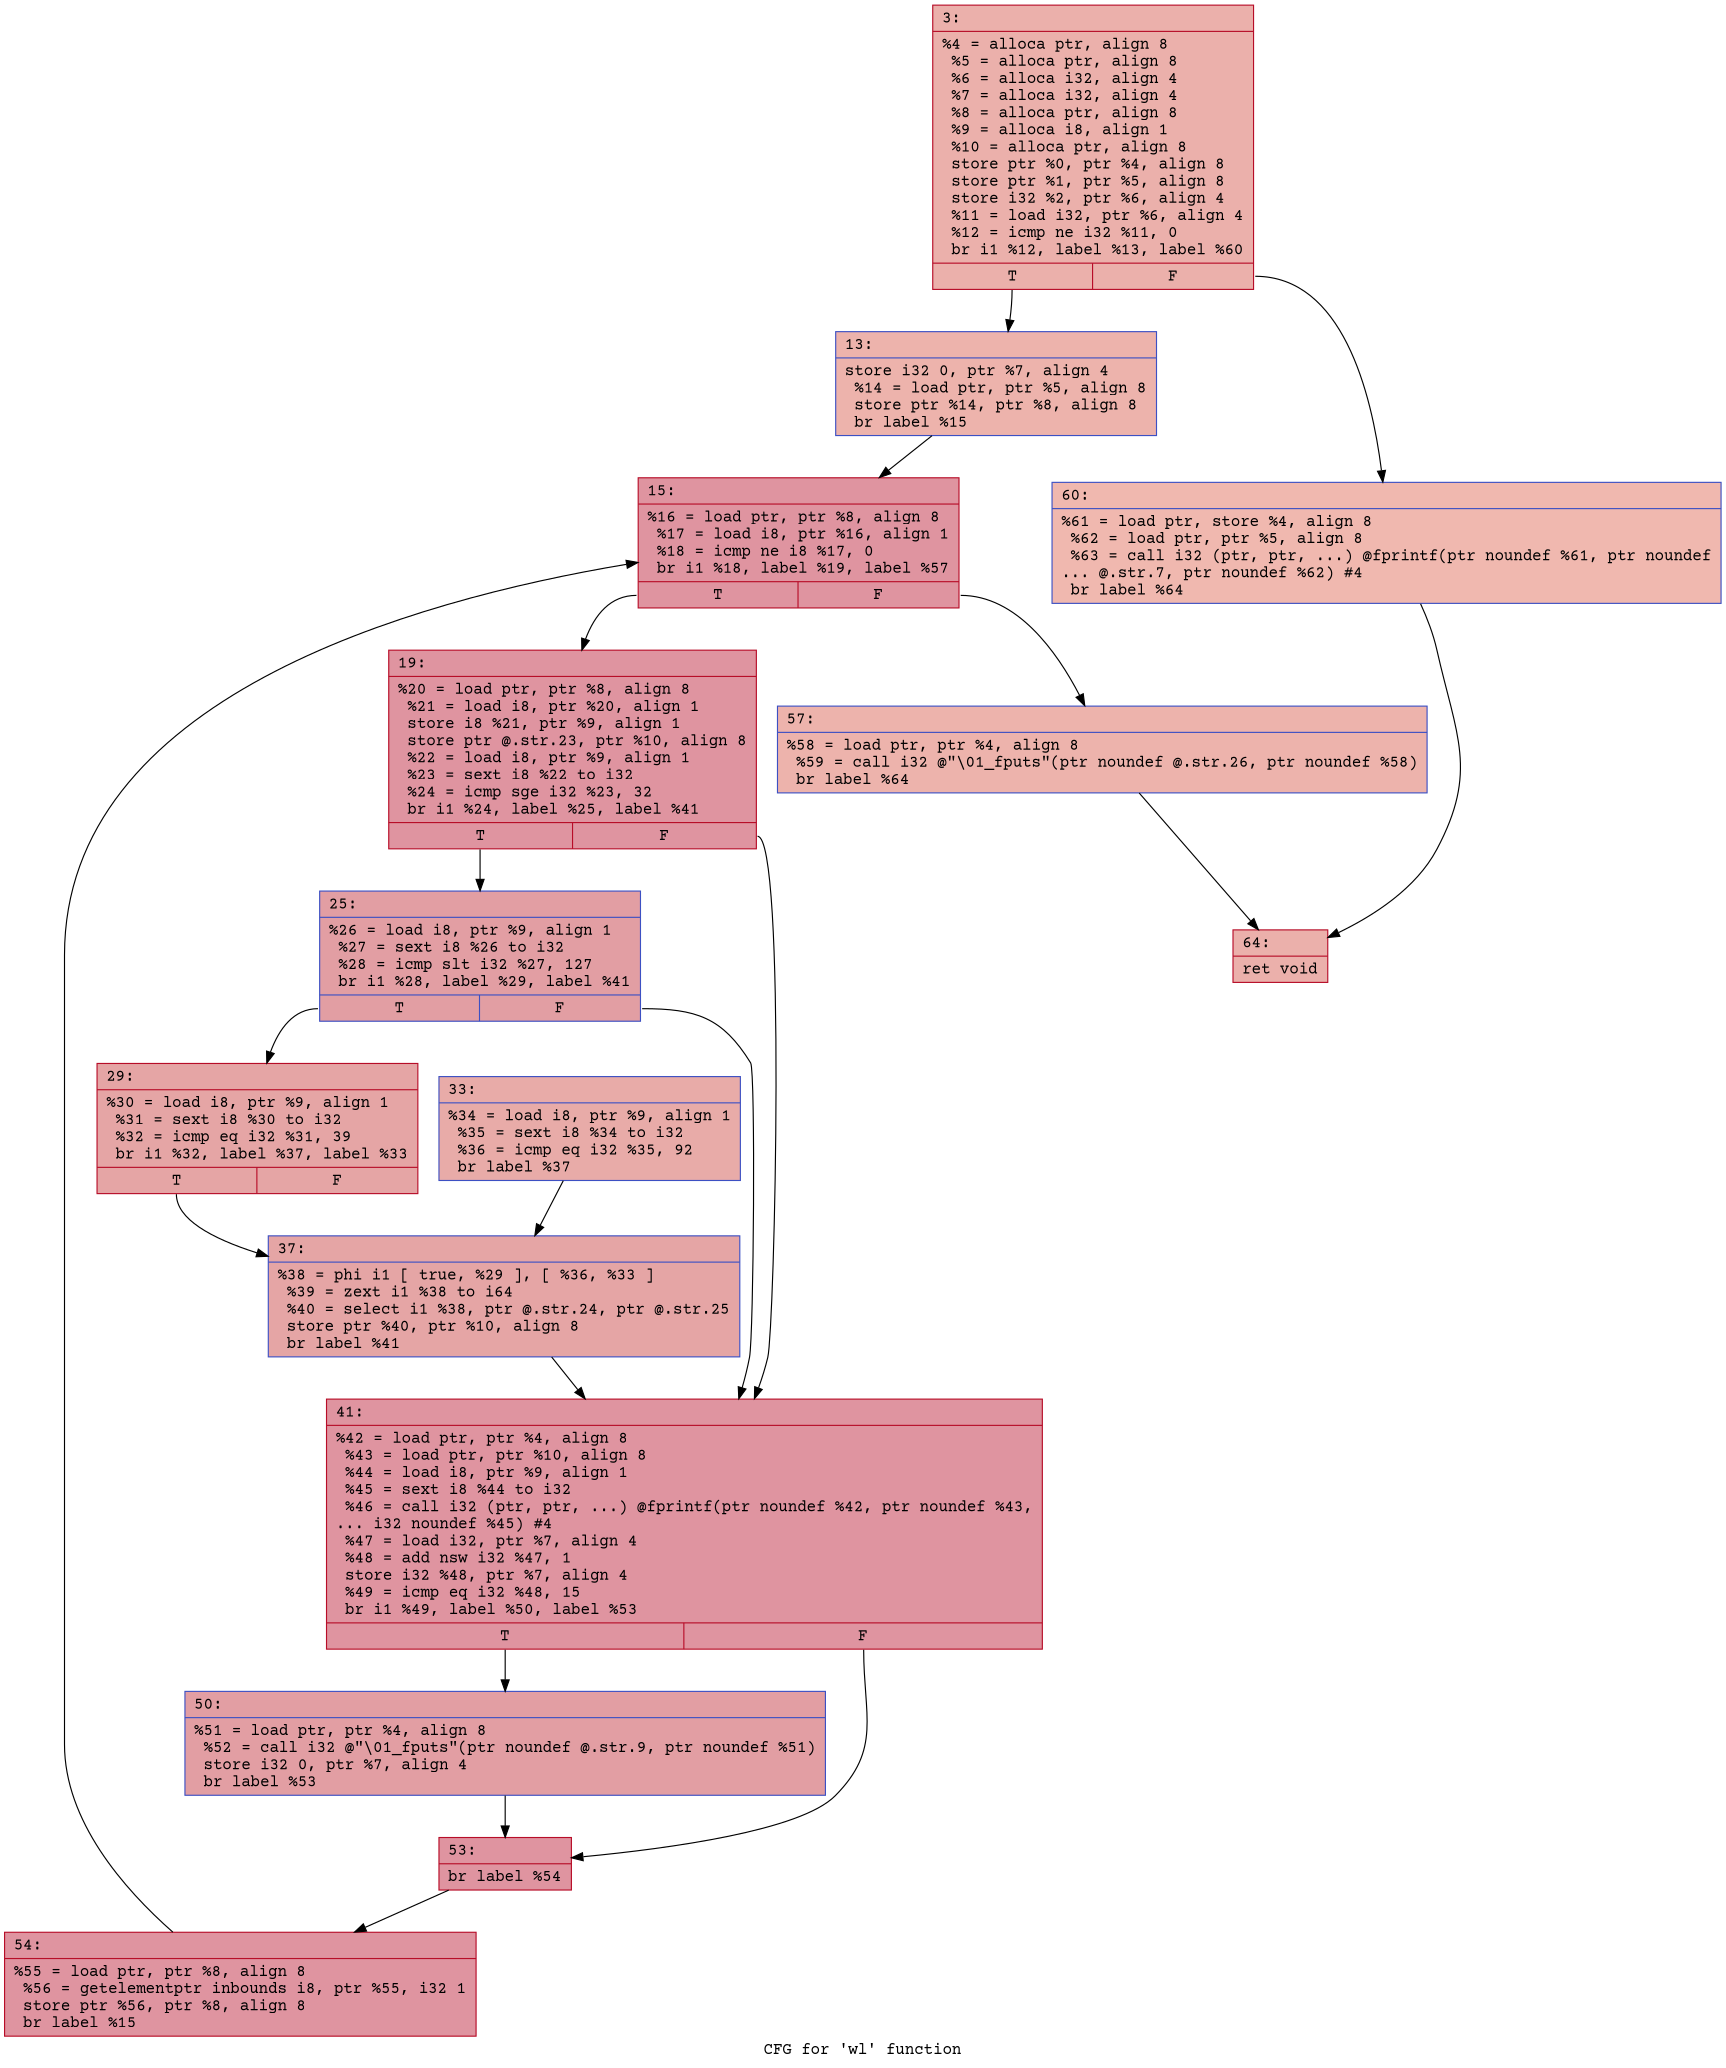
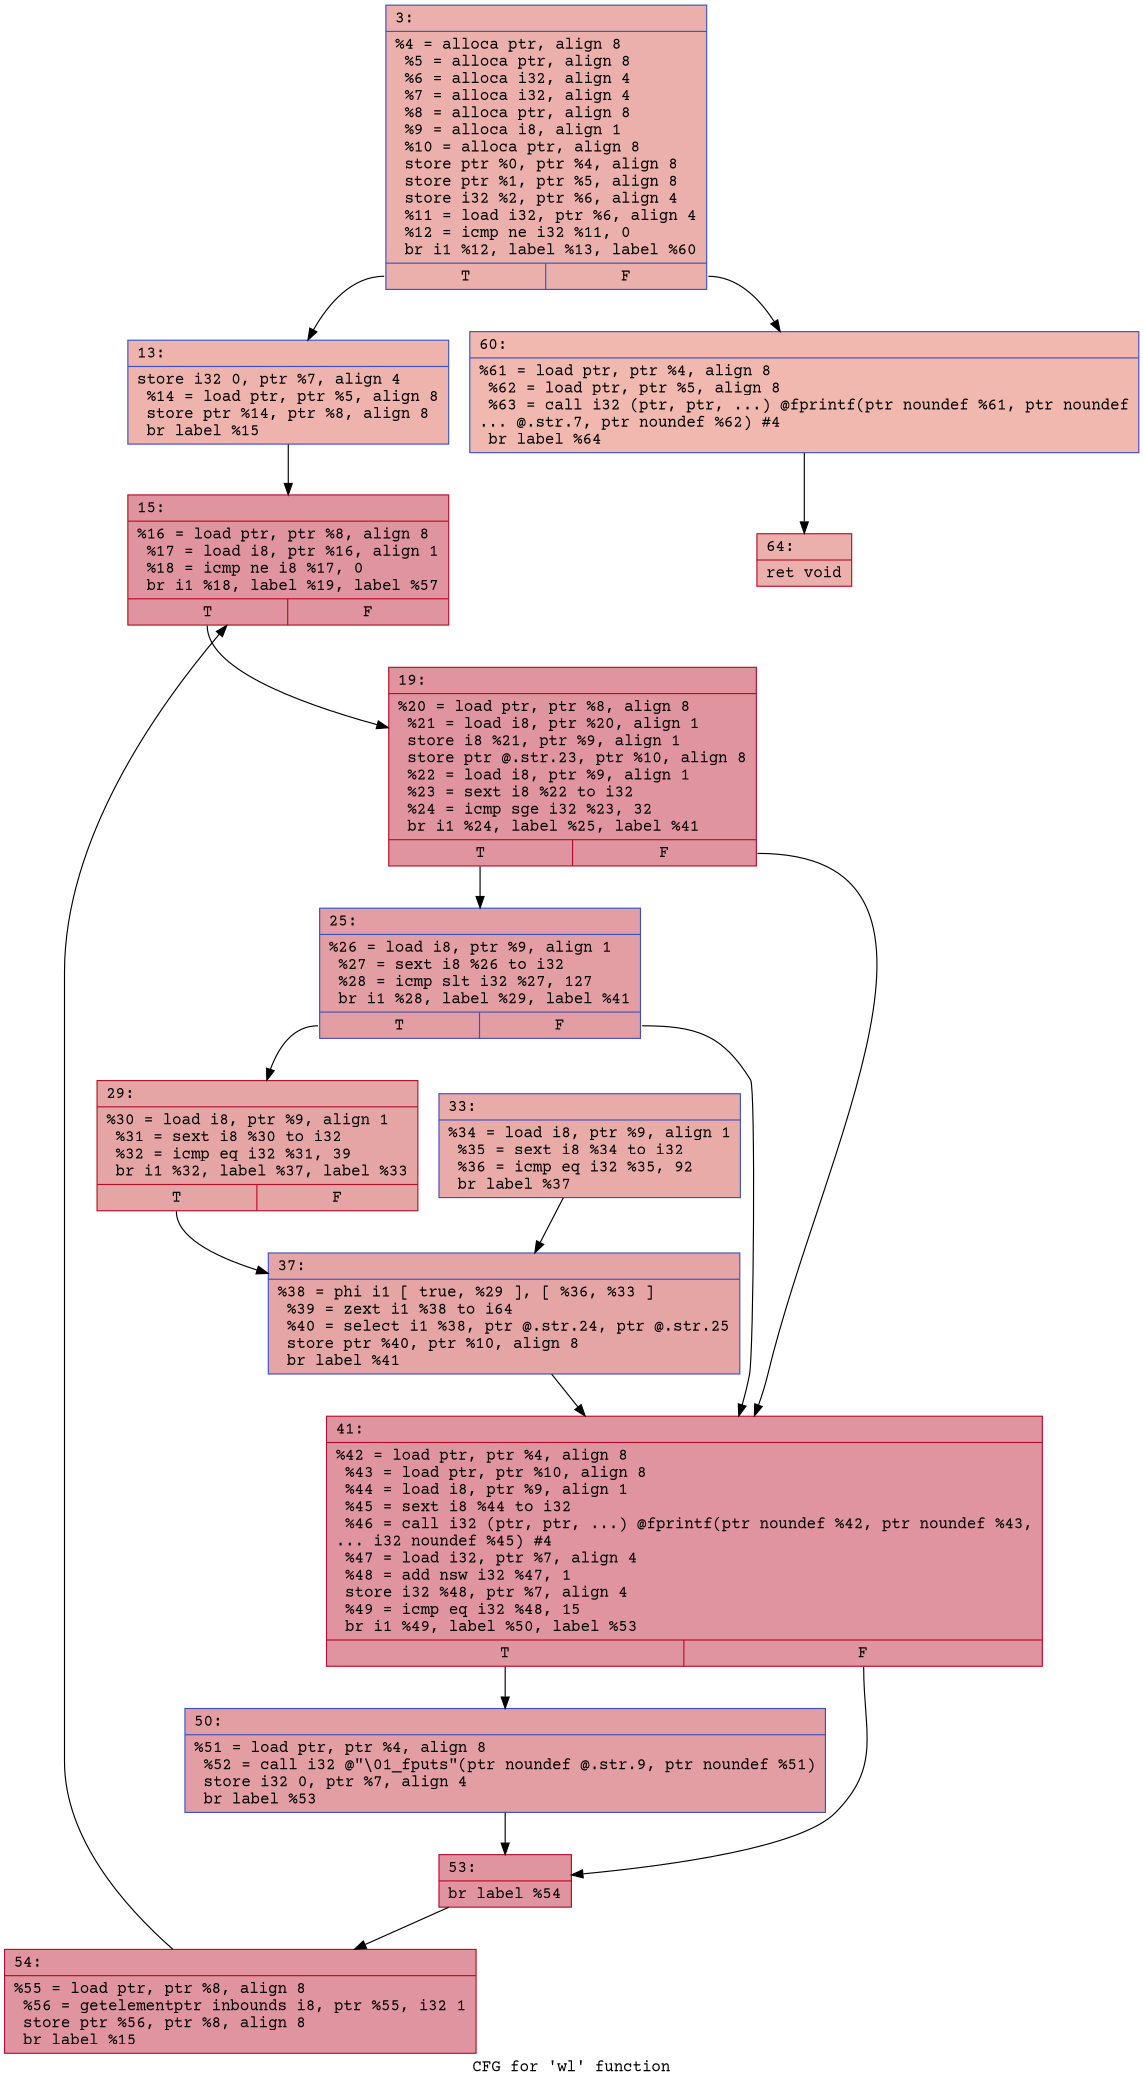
node "3:": color #b70d28ff -> #3d50c3ff
node "60:": text "%61 = load ptr, store %4, align 8" -> "%61 = load ptr, ptr %4, align 8"
node "57:": removed
